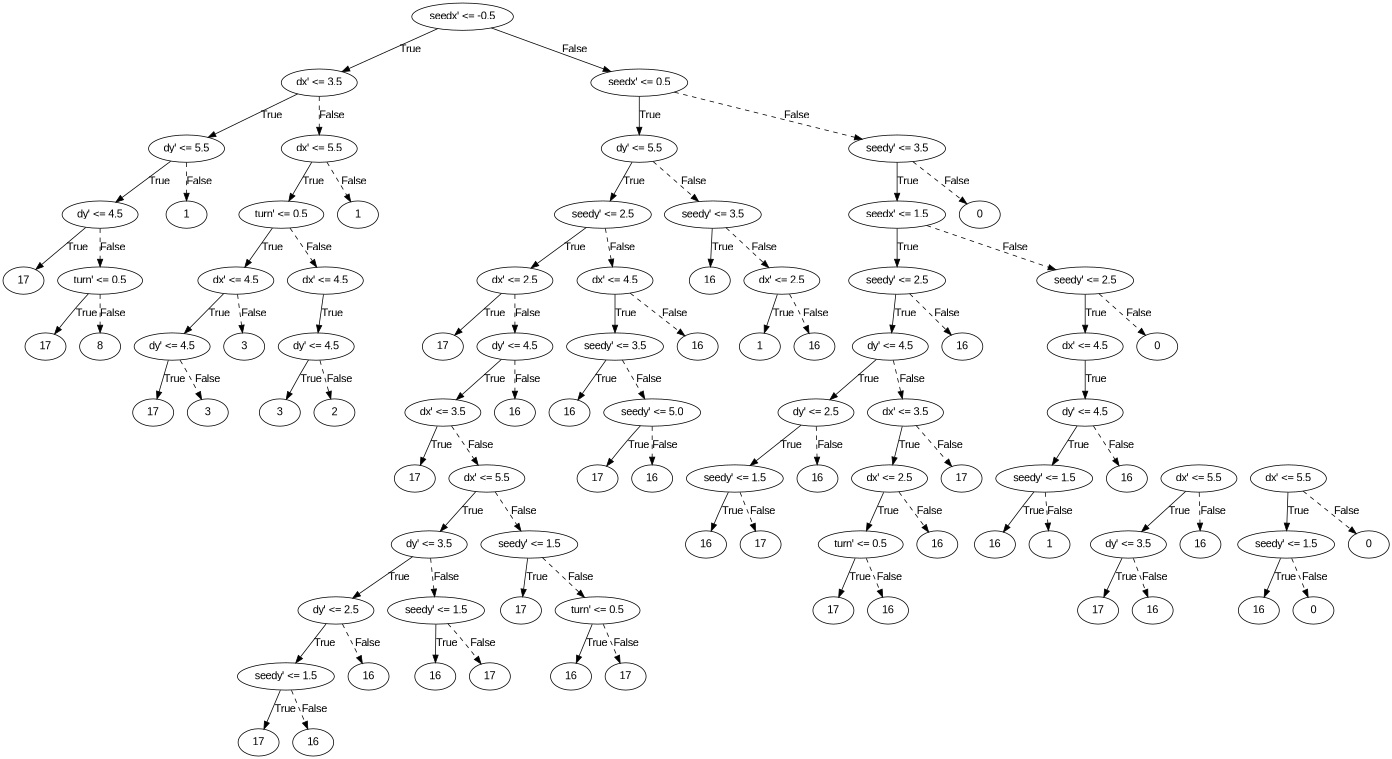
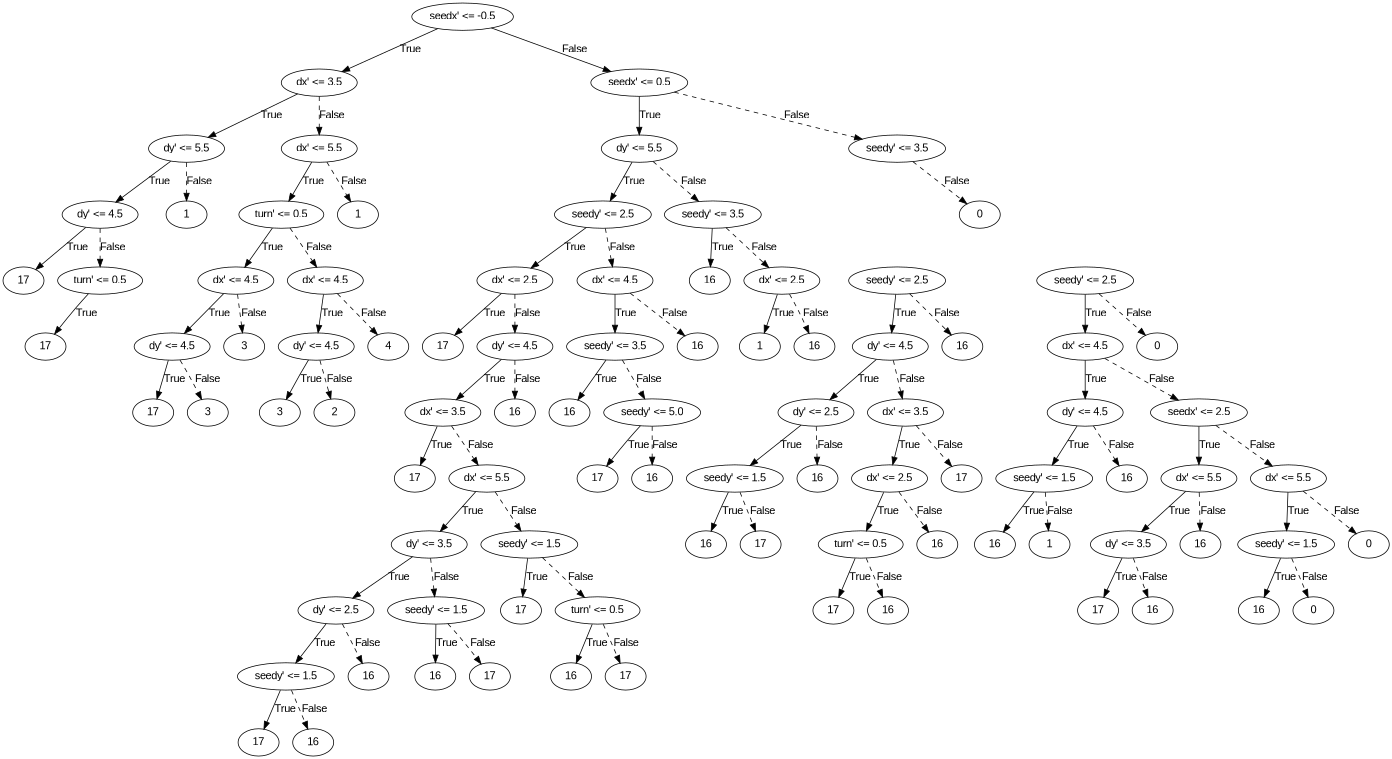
node "seedx' <= 1.5": removed
node "8": removed
node "4": added
node "seedx' <= 2.5": added
